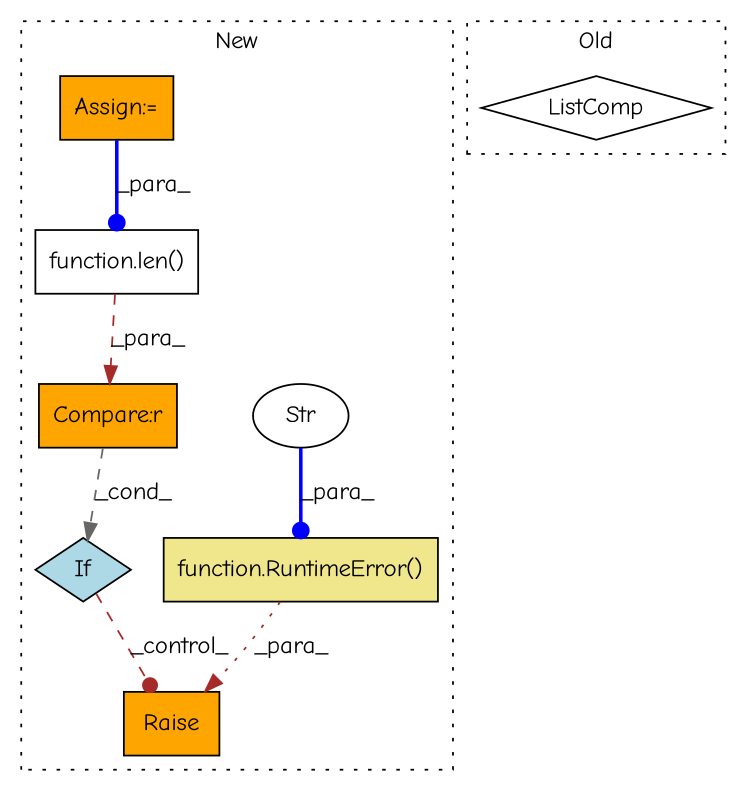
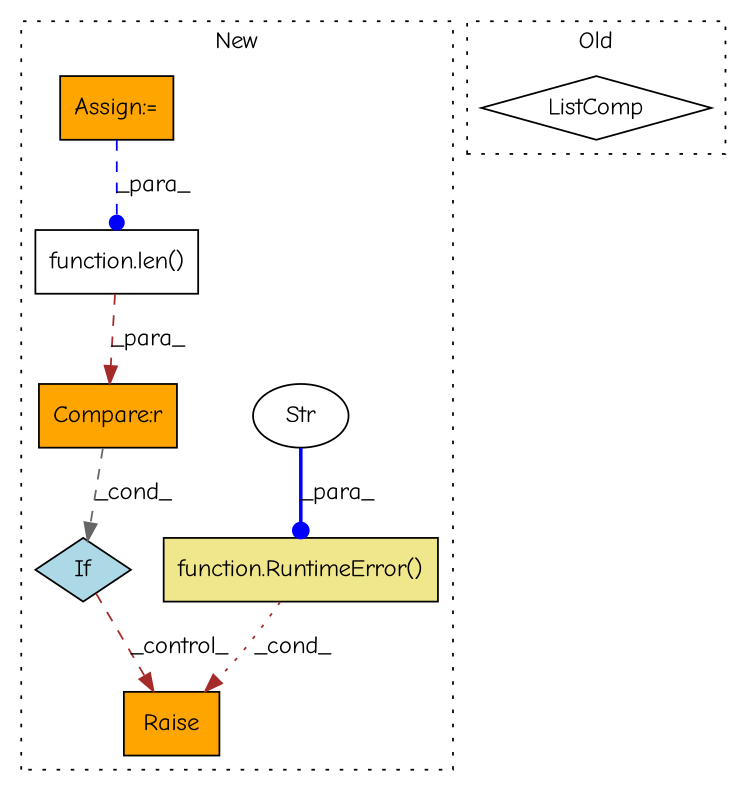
edge "Assign:=" -> "function.len()": style bold -> dashed
edge "If" -> "Raise": arrowhead dot -> normal
edge "function.RuntimeError()" -> "Raise": label "_para_" -> "_cond_"
